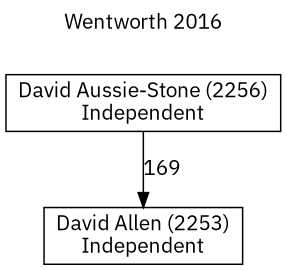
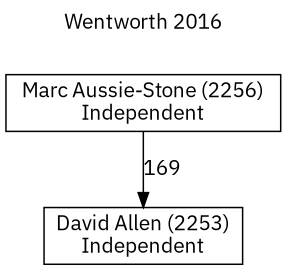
node "David Aussie-Stone (2256) Independent": label "David Aussie-Stone (2256) Independent" -> "Marc Aussie-Stone (2256) Independent"
